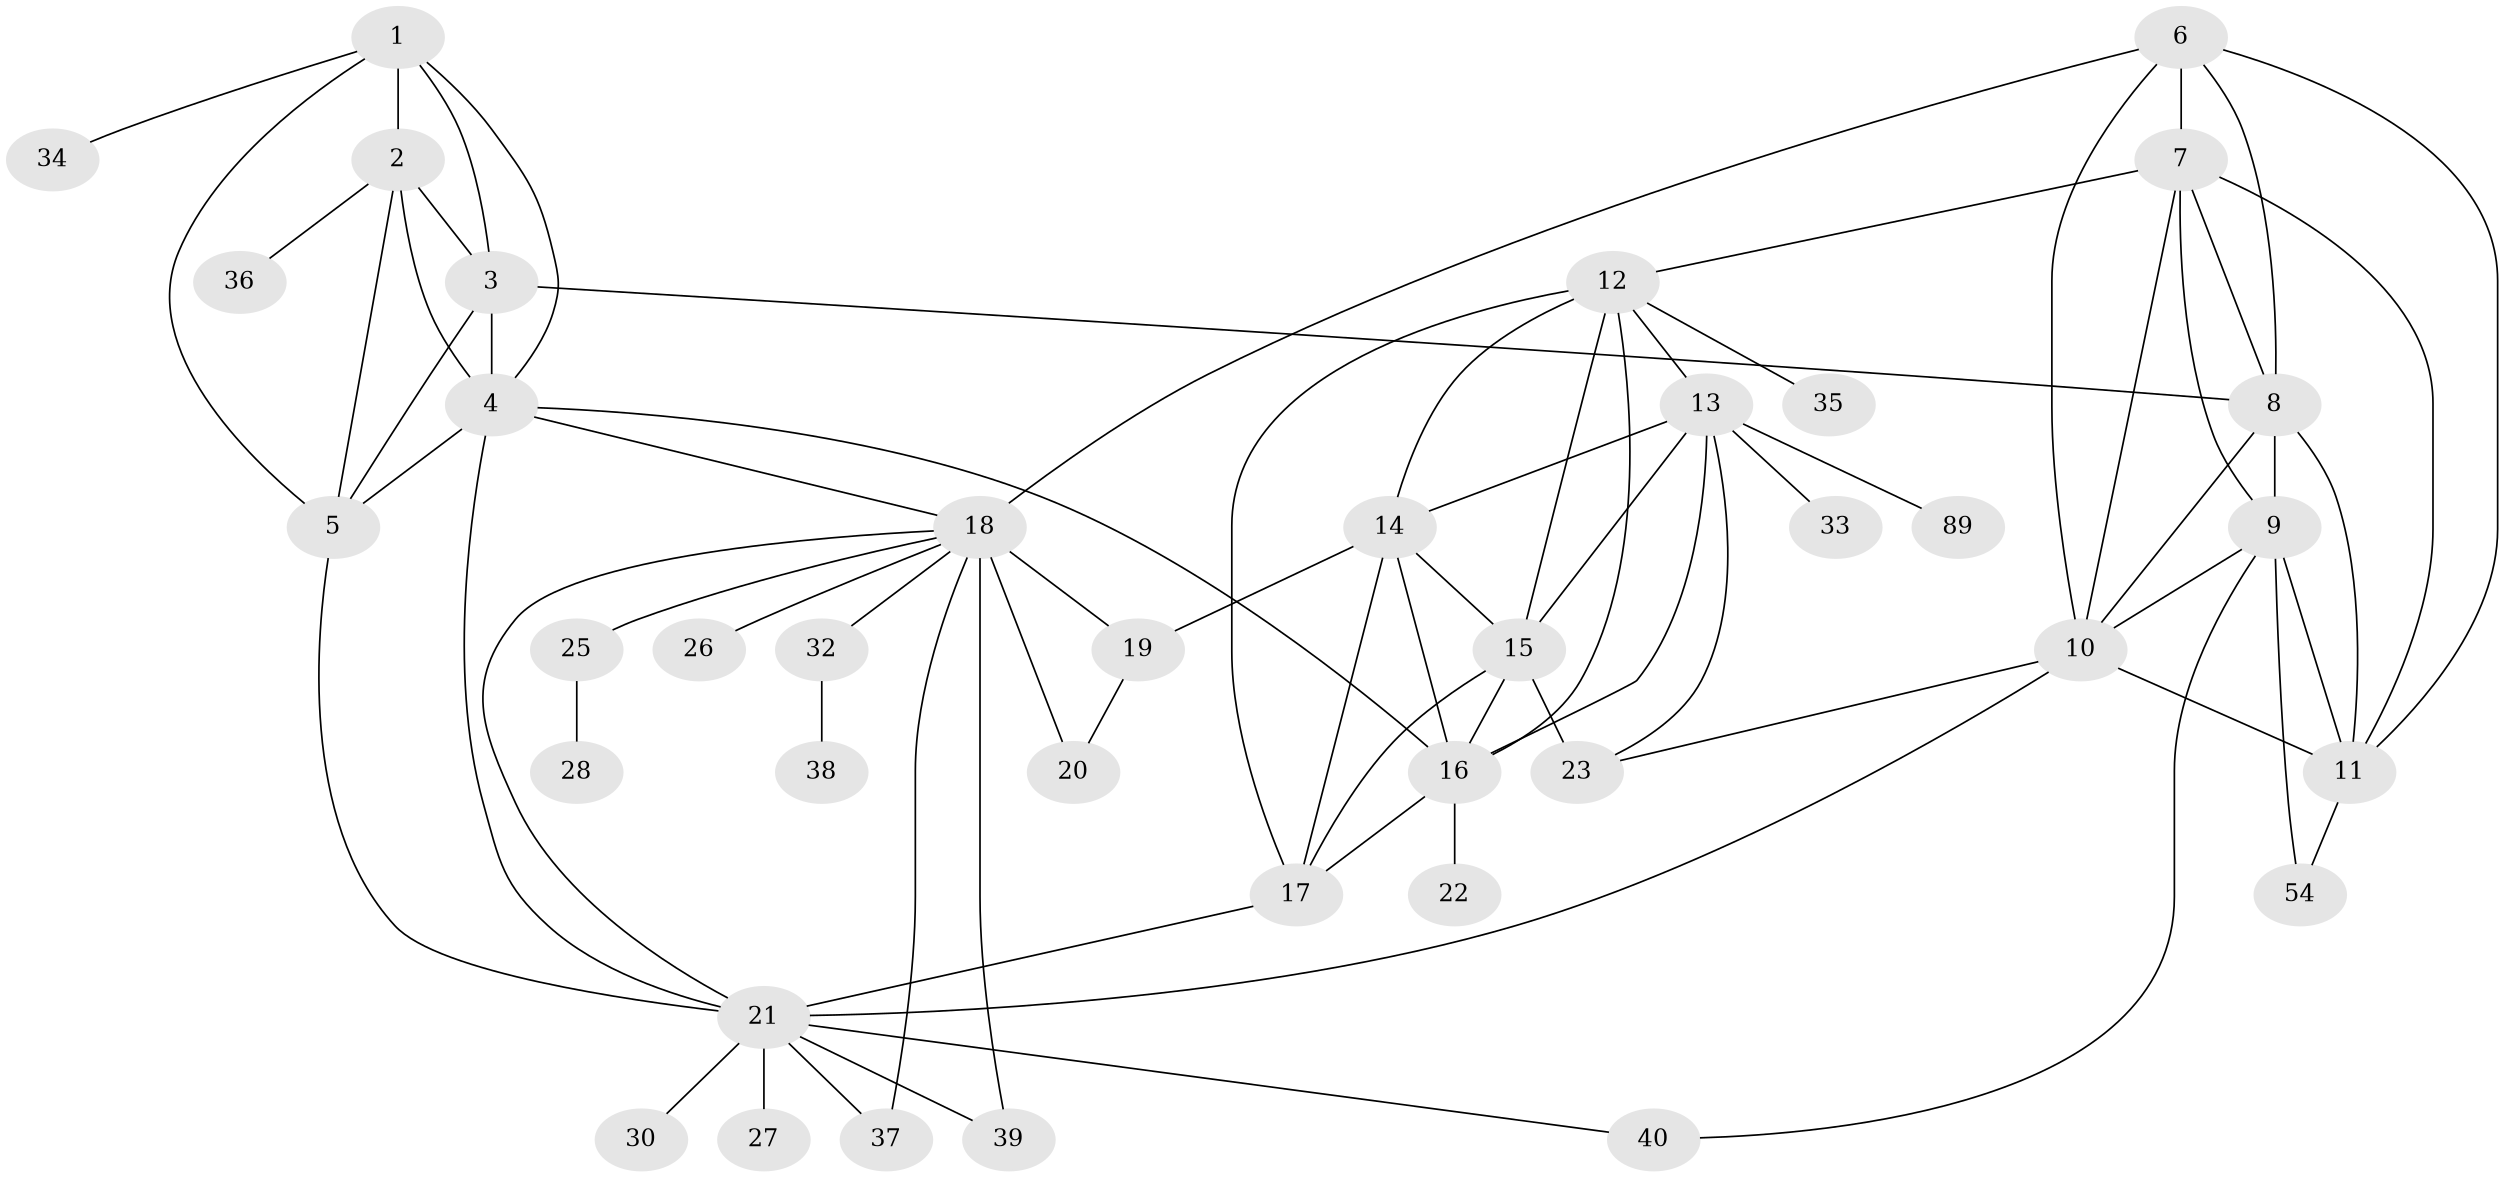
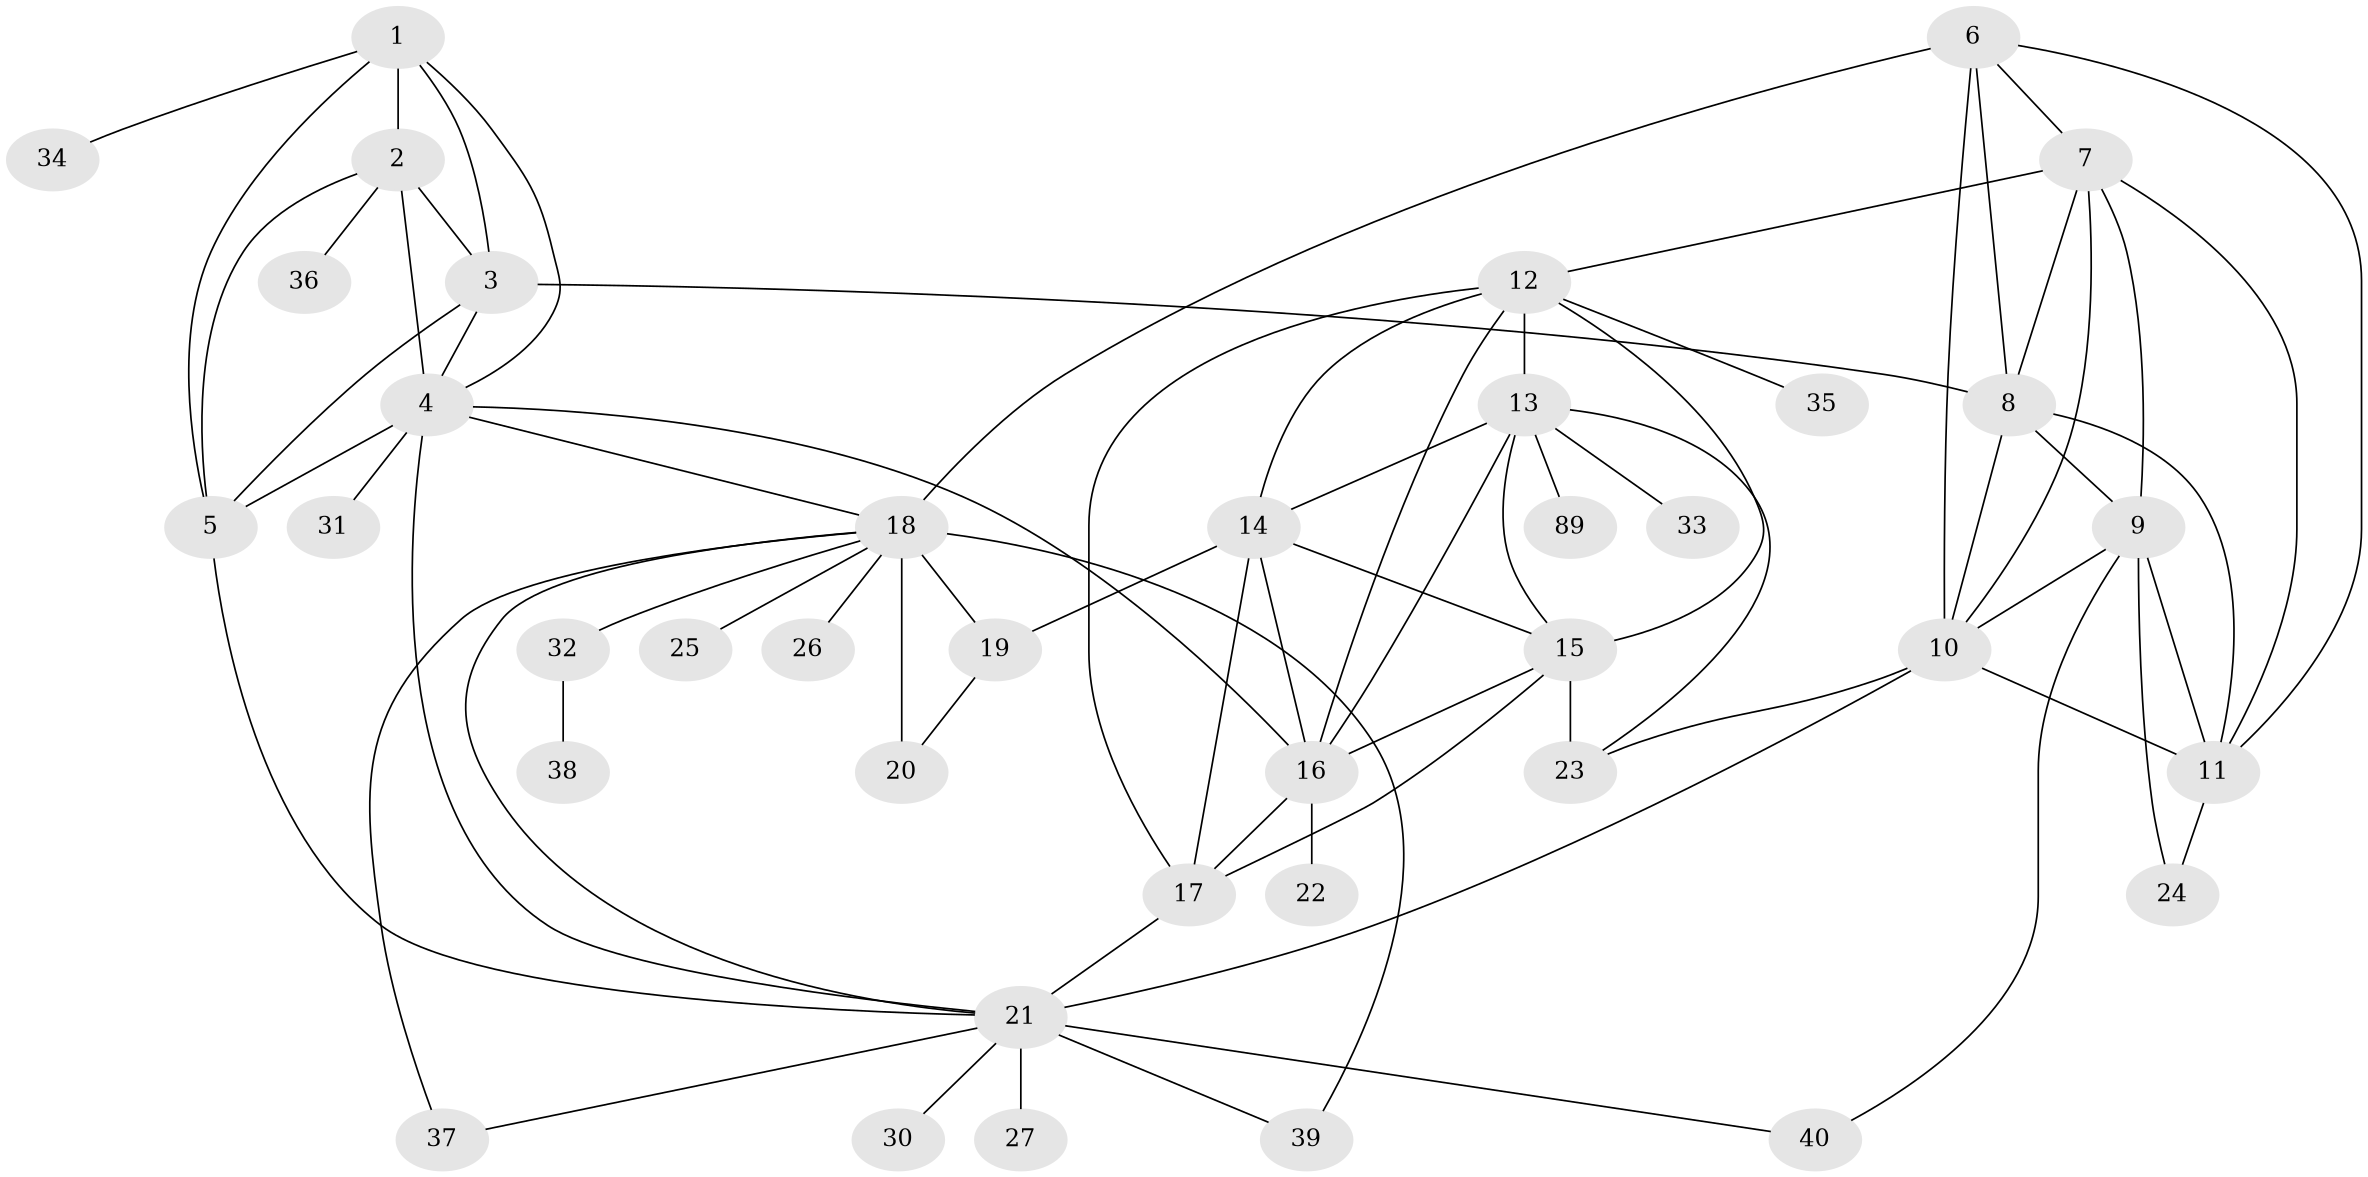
node "31": added
node "28": removed
node "54": label "54" -> "24"
